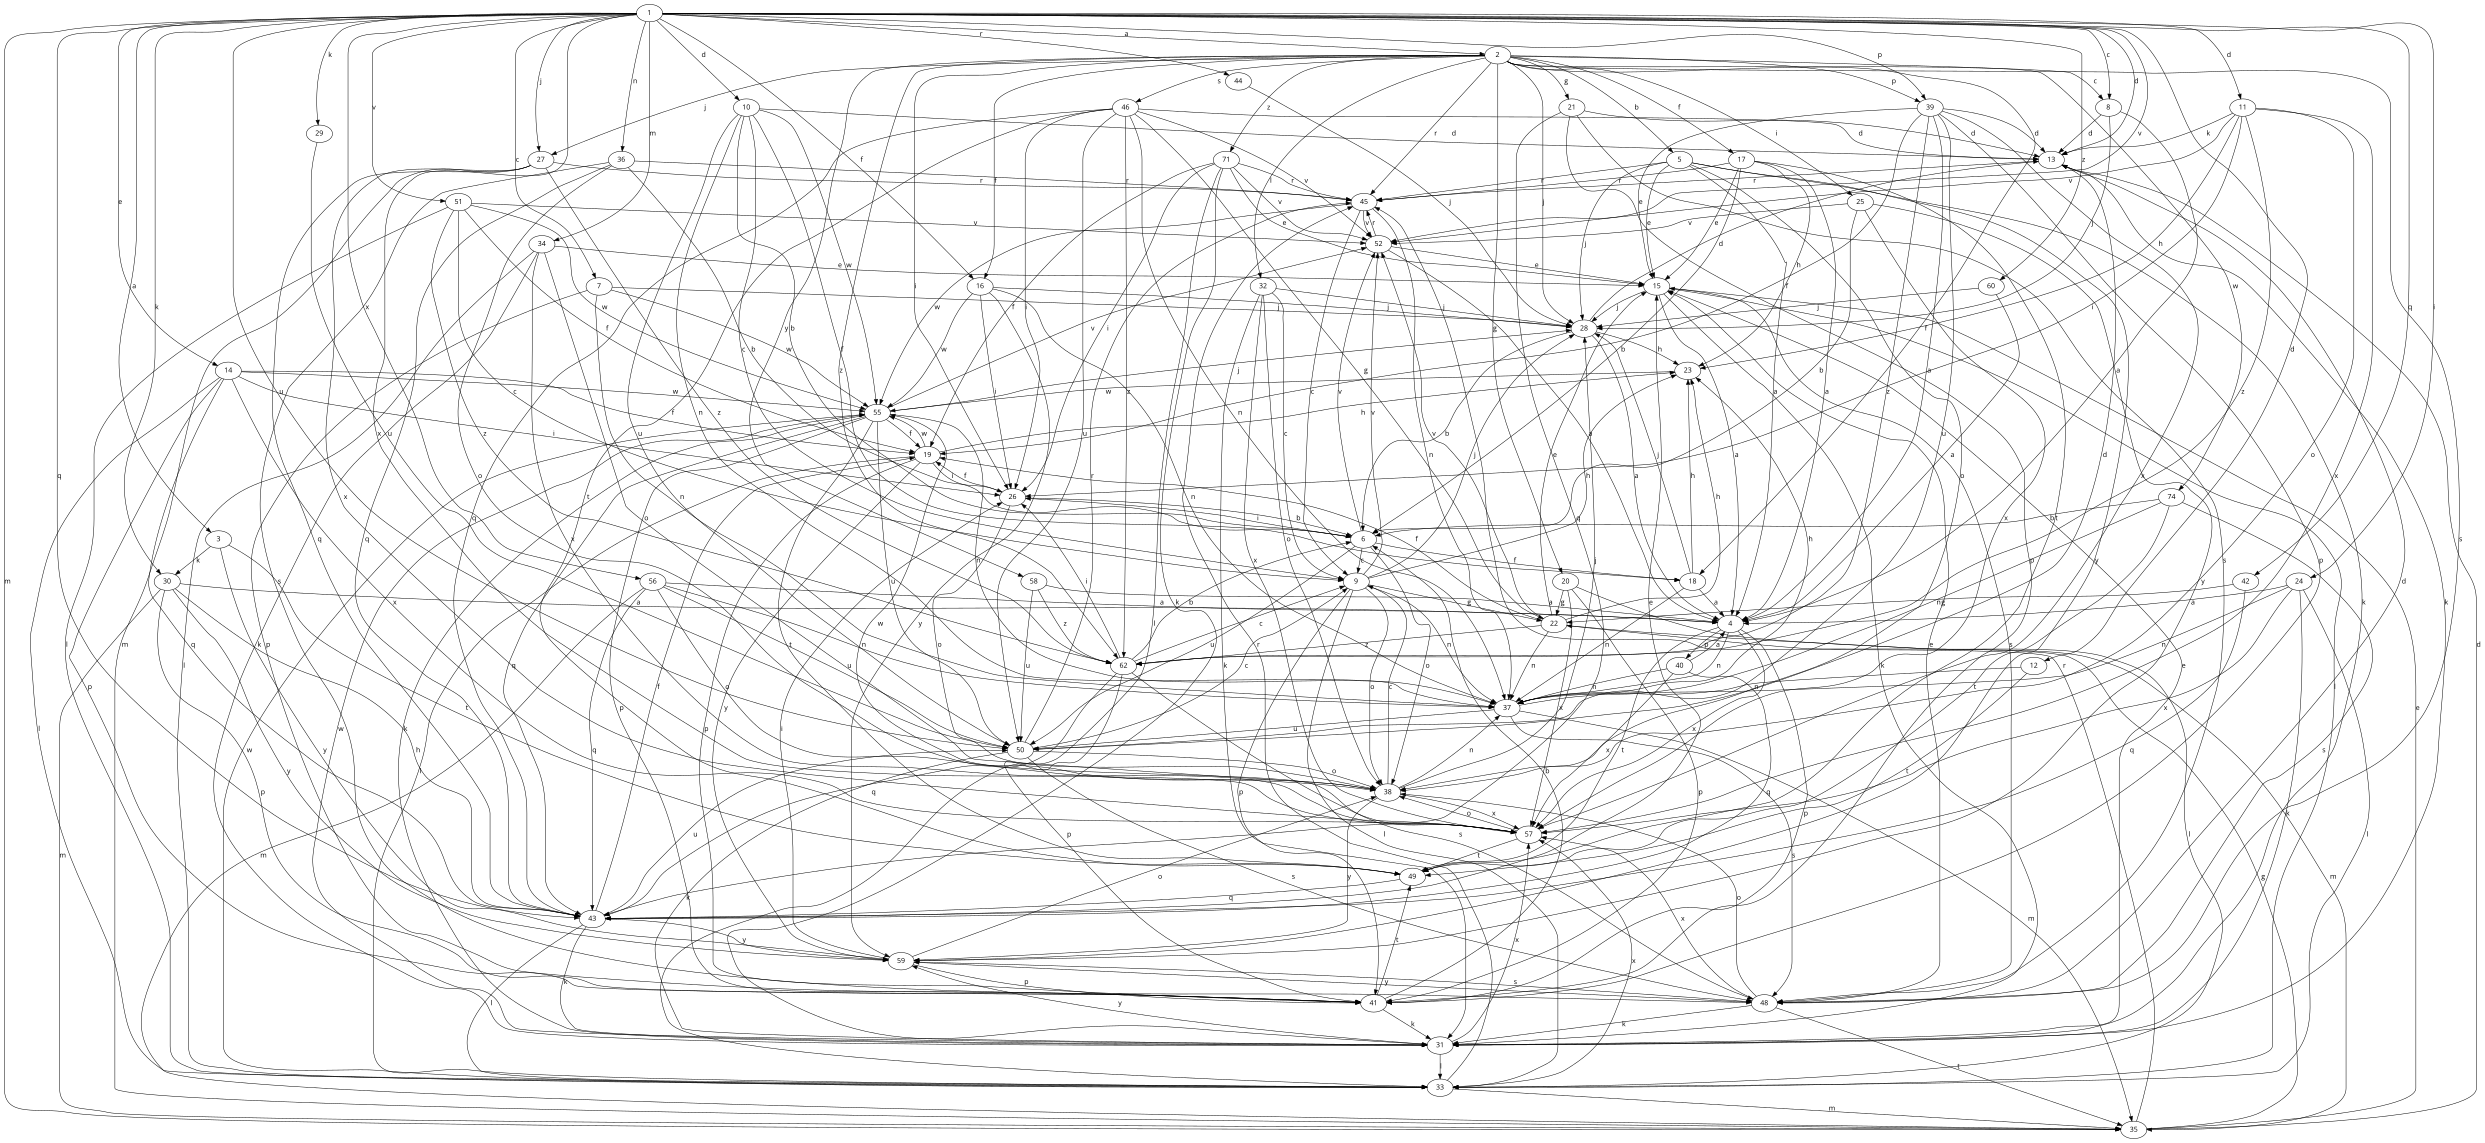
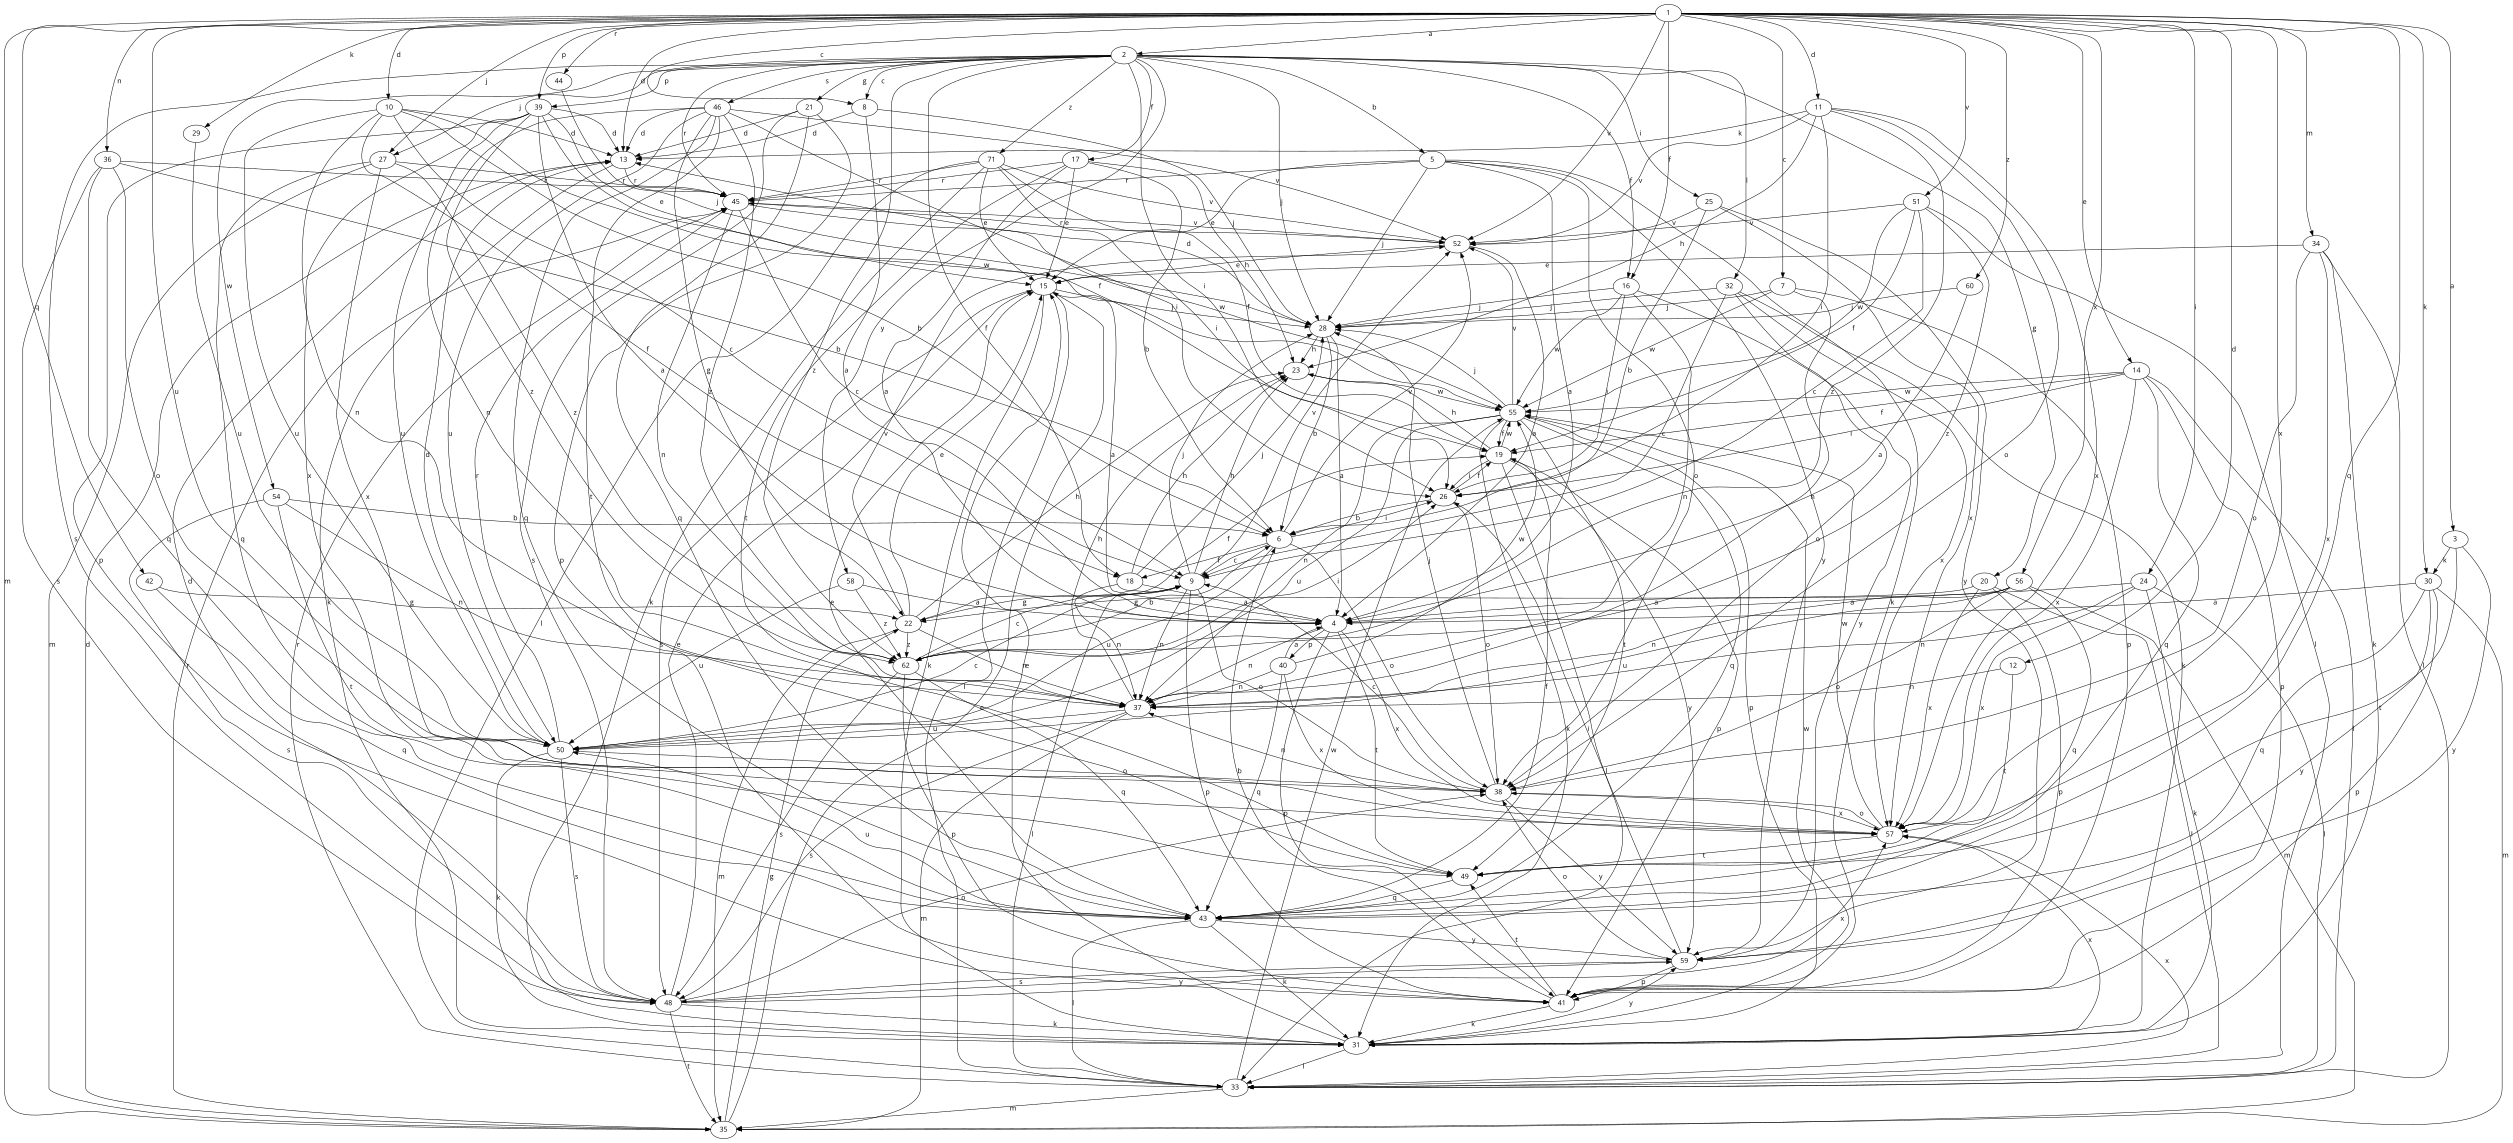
node "74": label "74" -> "54"
edge "40" -> "55": added, label "w"
edge "30" -> "43": label "h" -> "q"
